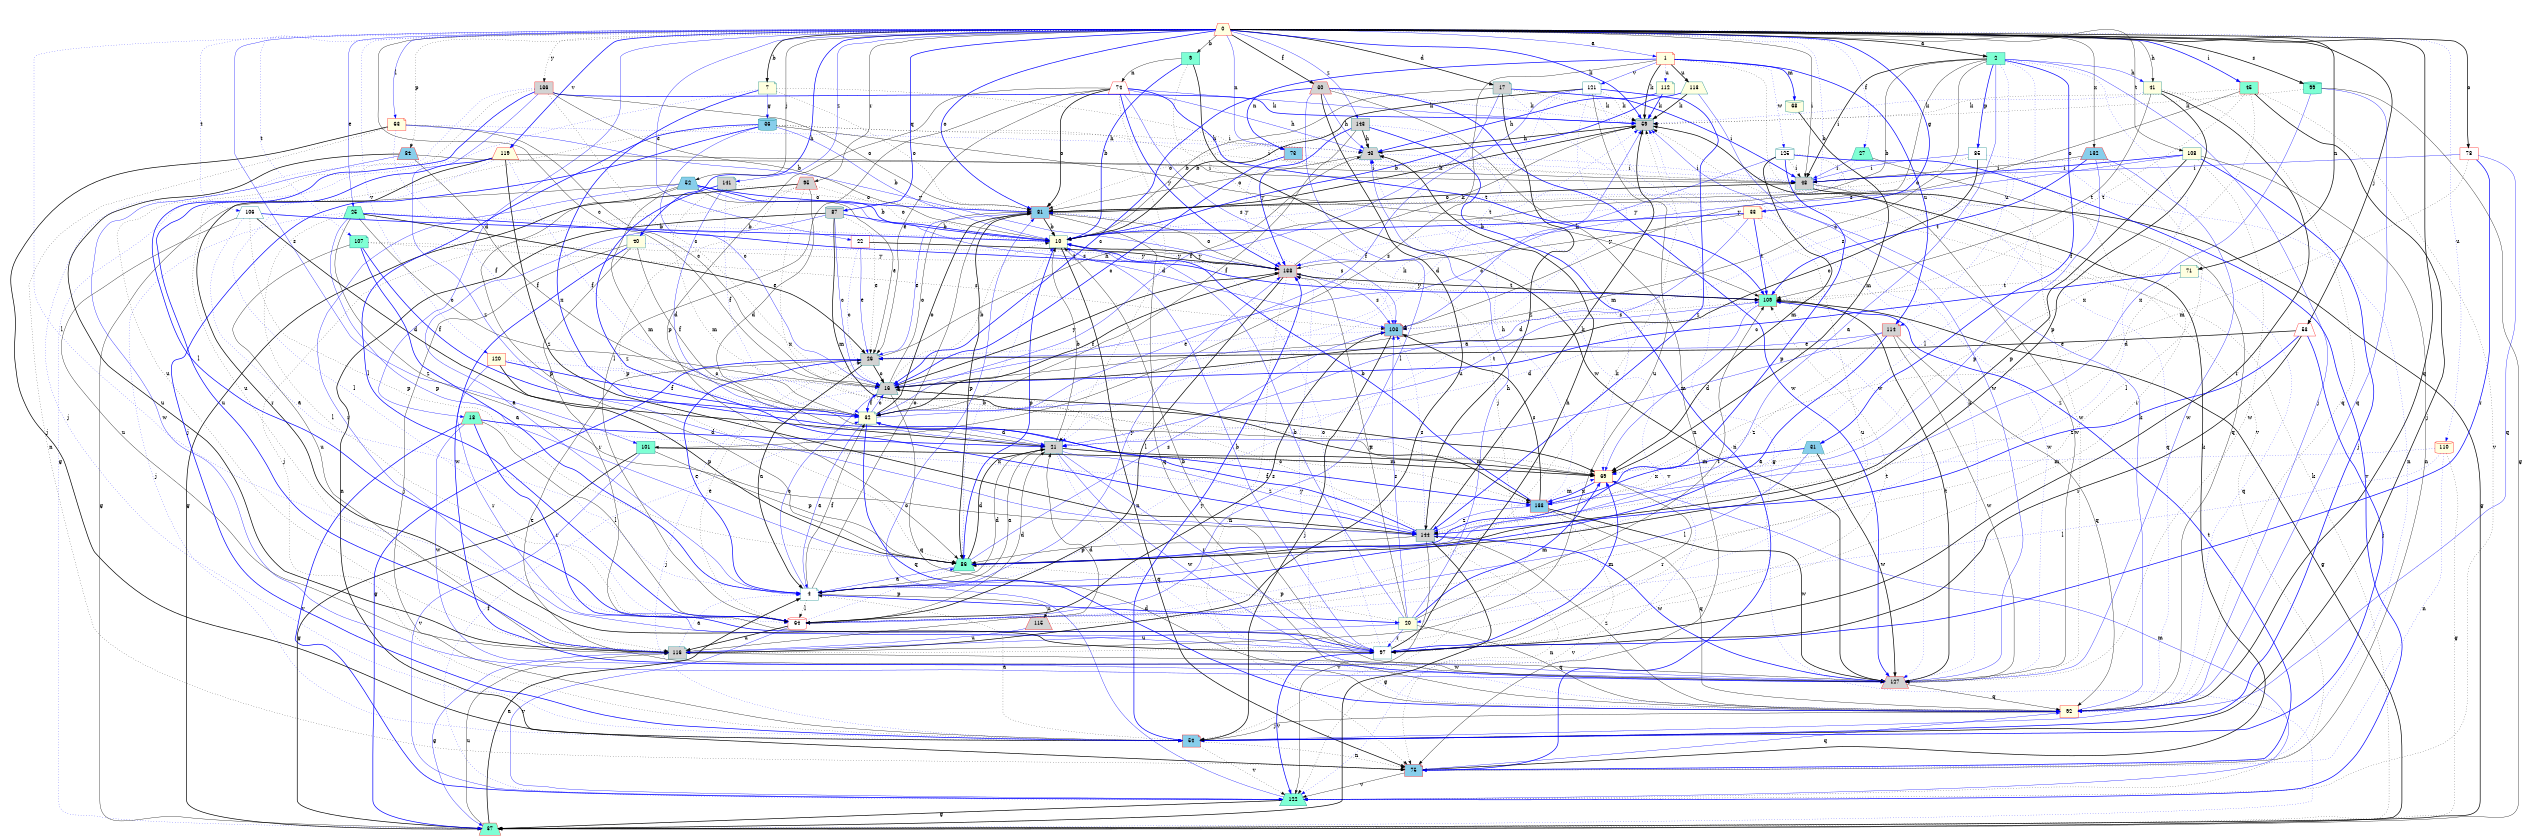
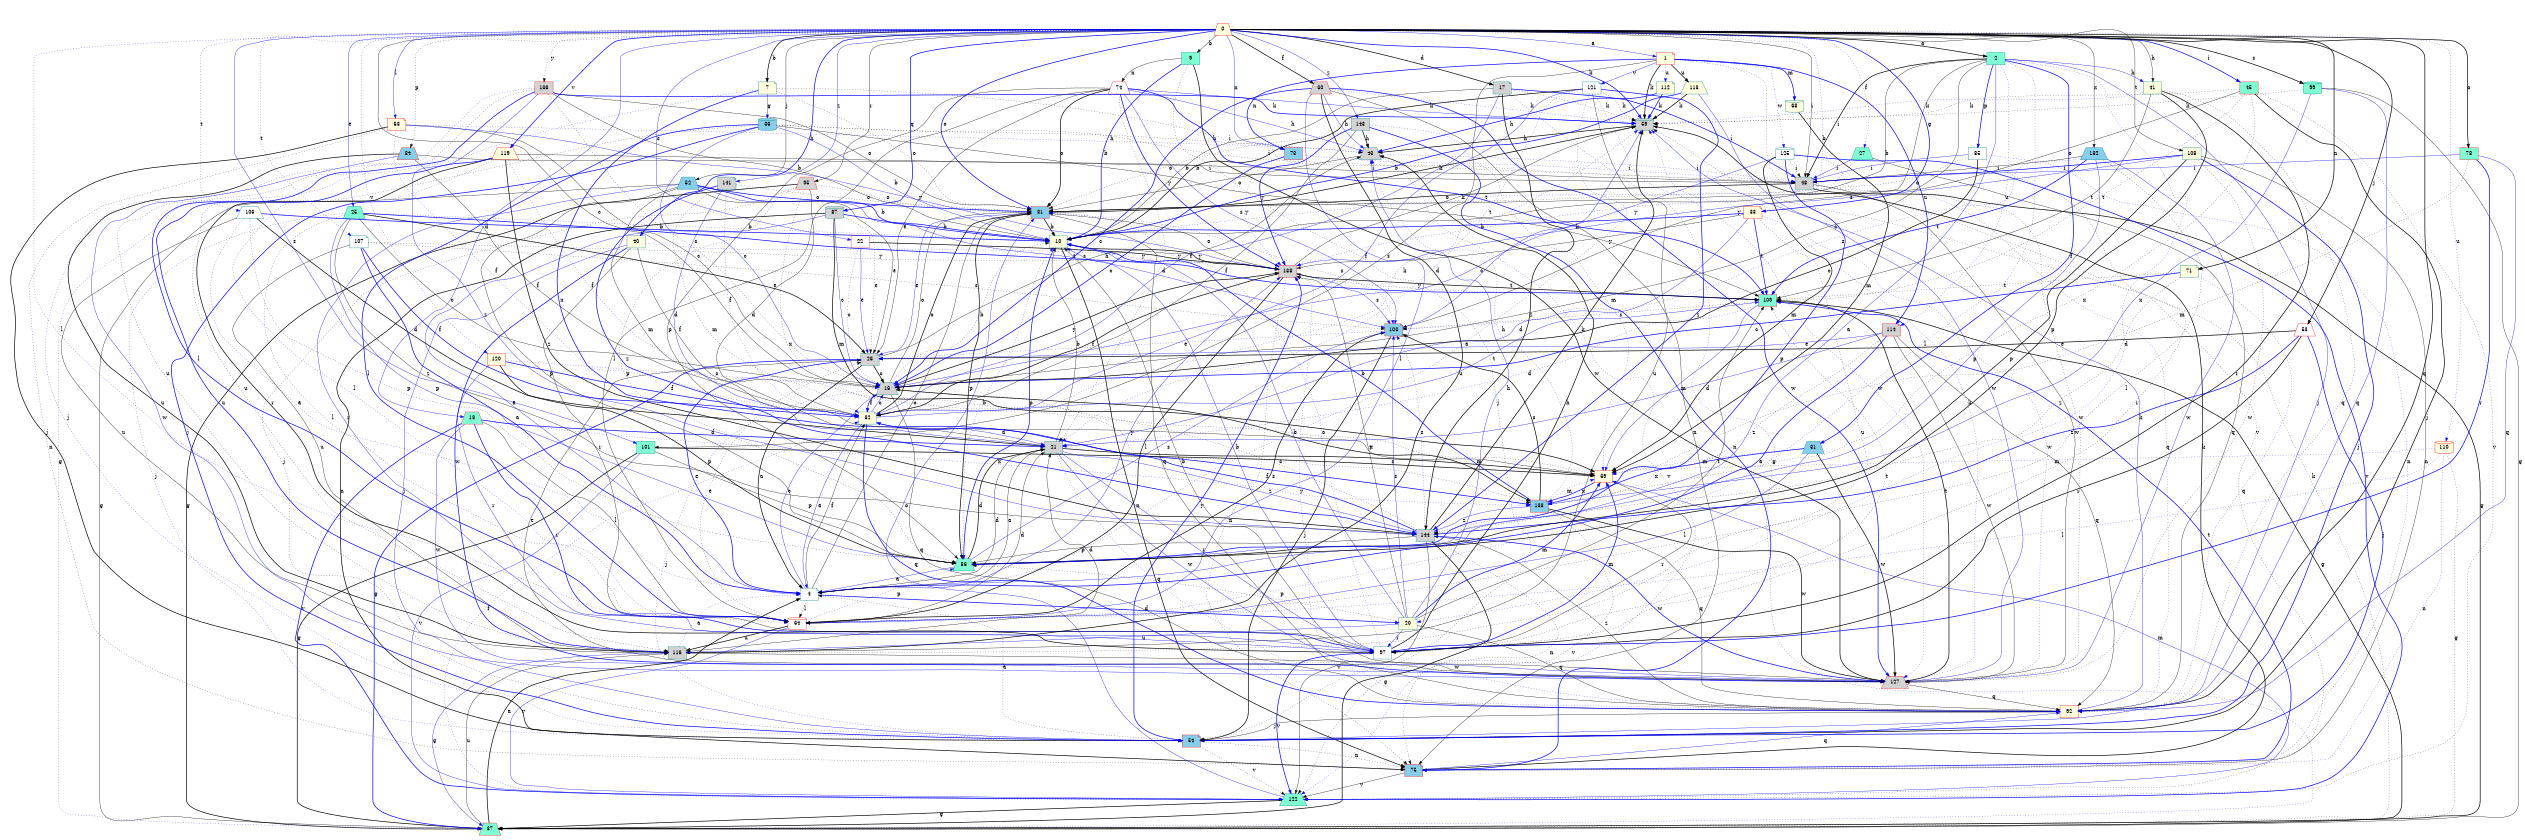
node "132": color red -> teal
node "78": fillcolor white -> aquamarine
edge "95" -> "10": now "95" -> "81"
node "107": fillcolor aquamarine -> white
edge "101" -> "69": label "m" -> "s"
node "115": removed
edge "40" -> "54": color black -> blue
